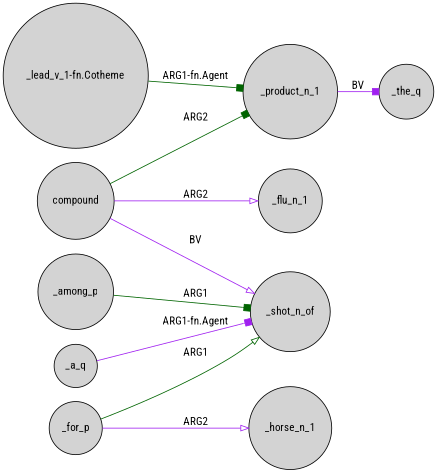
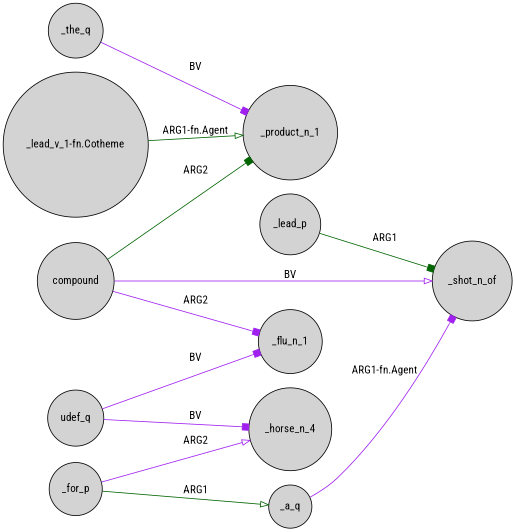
edge "_lead_v_1-fn.Cotheme" -> "_product_n_1": arrowhead box -> onormal
edge "_product_n_1" -> "_the_q": reversed
edge "compound" -> "_flu_n_1": arrowhead onormal -> box
node "_among_p": label "_among_p" -> "_lead_p"
edge "_for_p" -> "_shot_n_of": now "_for_p" -> "_a_q"
node "udef_q": added
node "_horse_n_1": label "_horse_n_1" -> "_horse_n_4"
